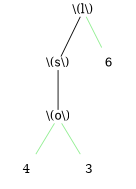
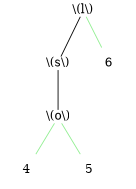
node "3": label "3" -> "5"
